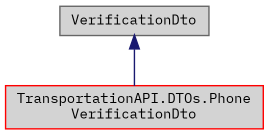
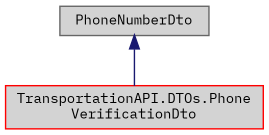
node "VerificationDto": label "VerificationDto" -> "PhoneNumberDto"
